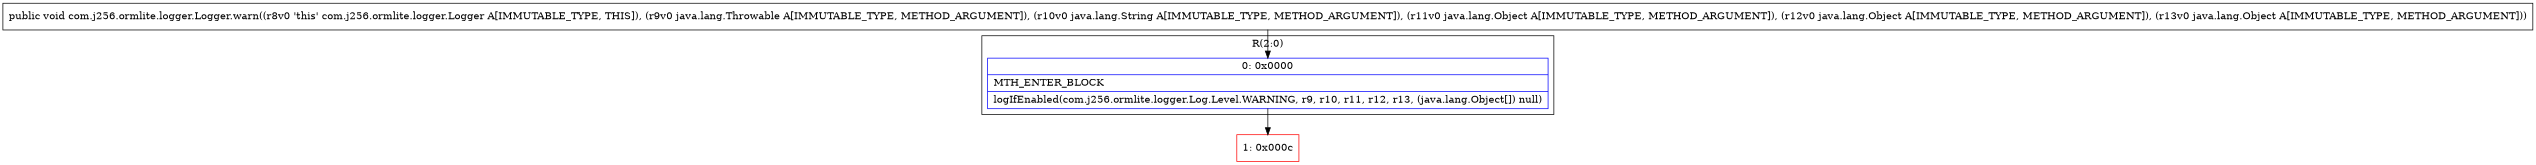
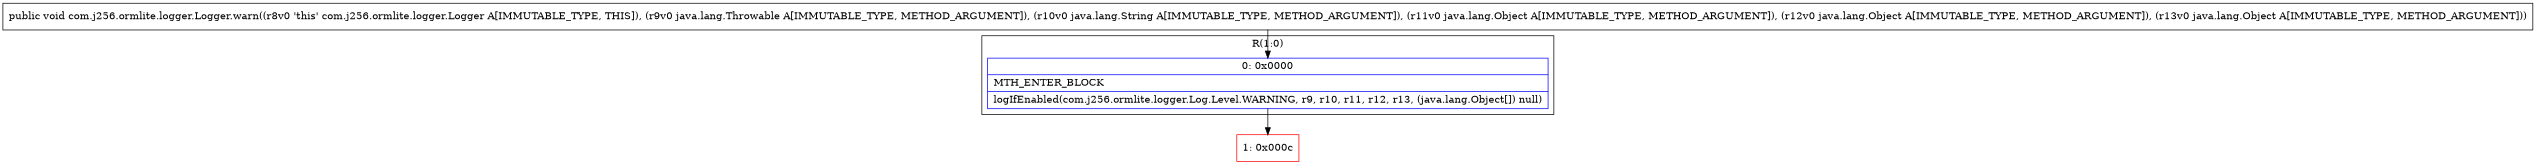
cluster "R(2:0)": label "R(2:0)" -> "R(1:0)"
